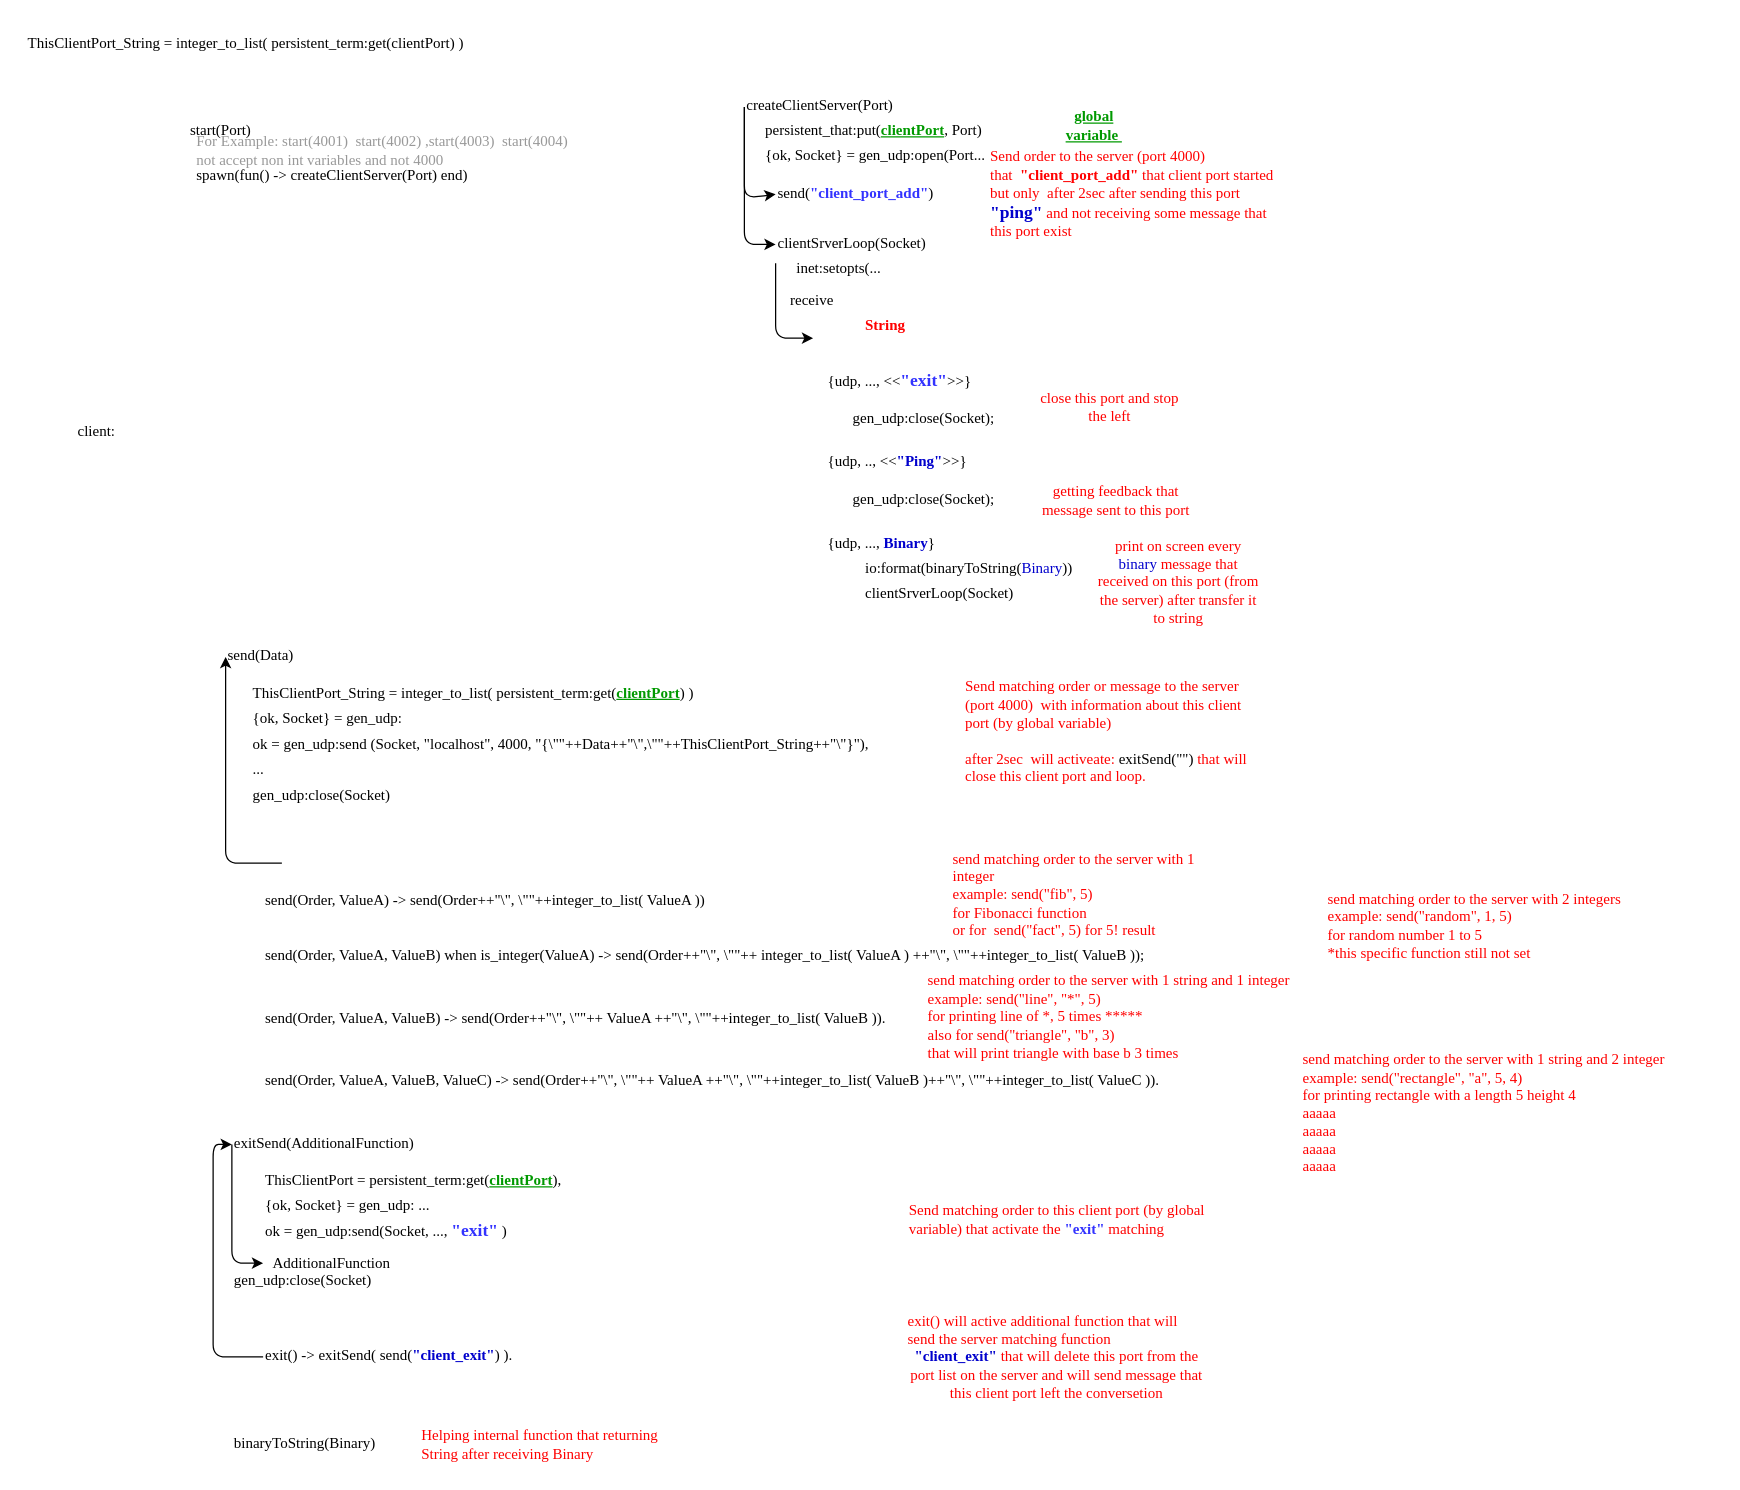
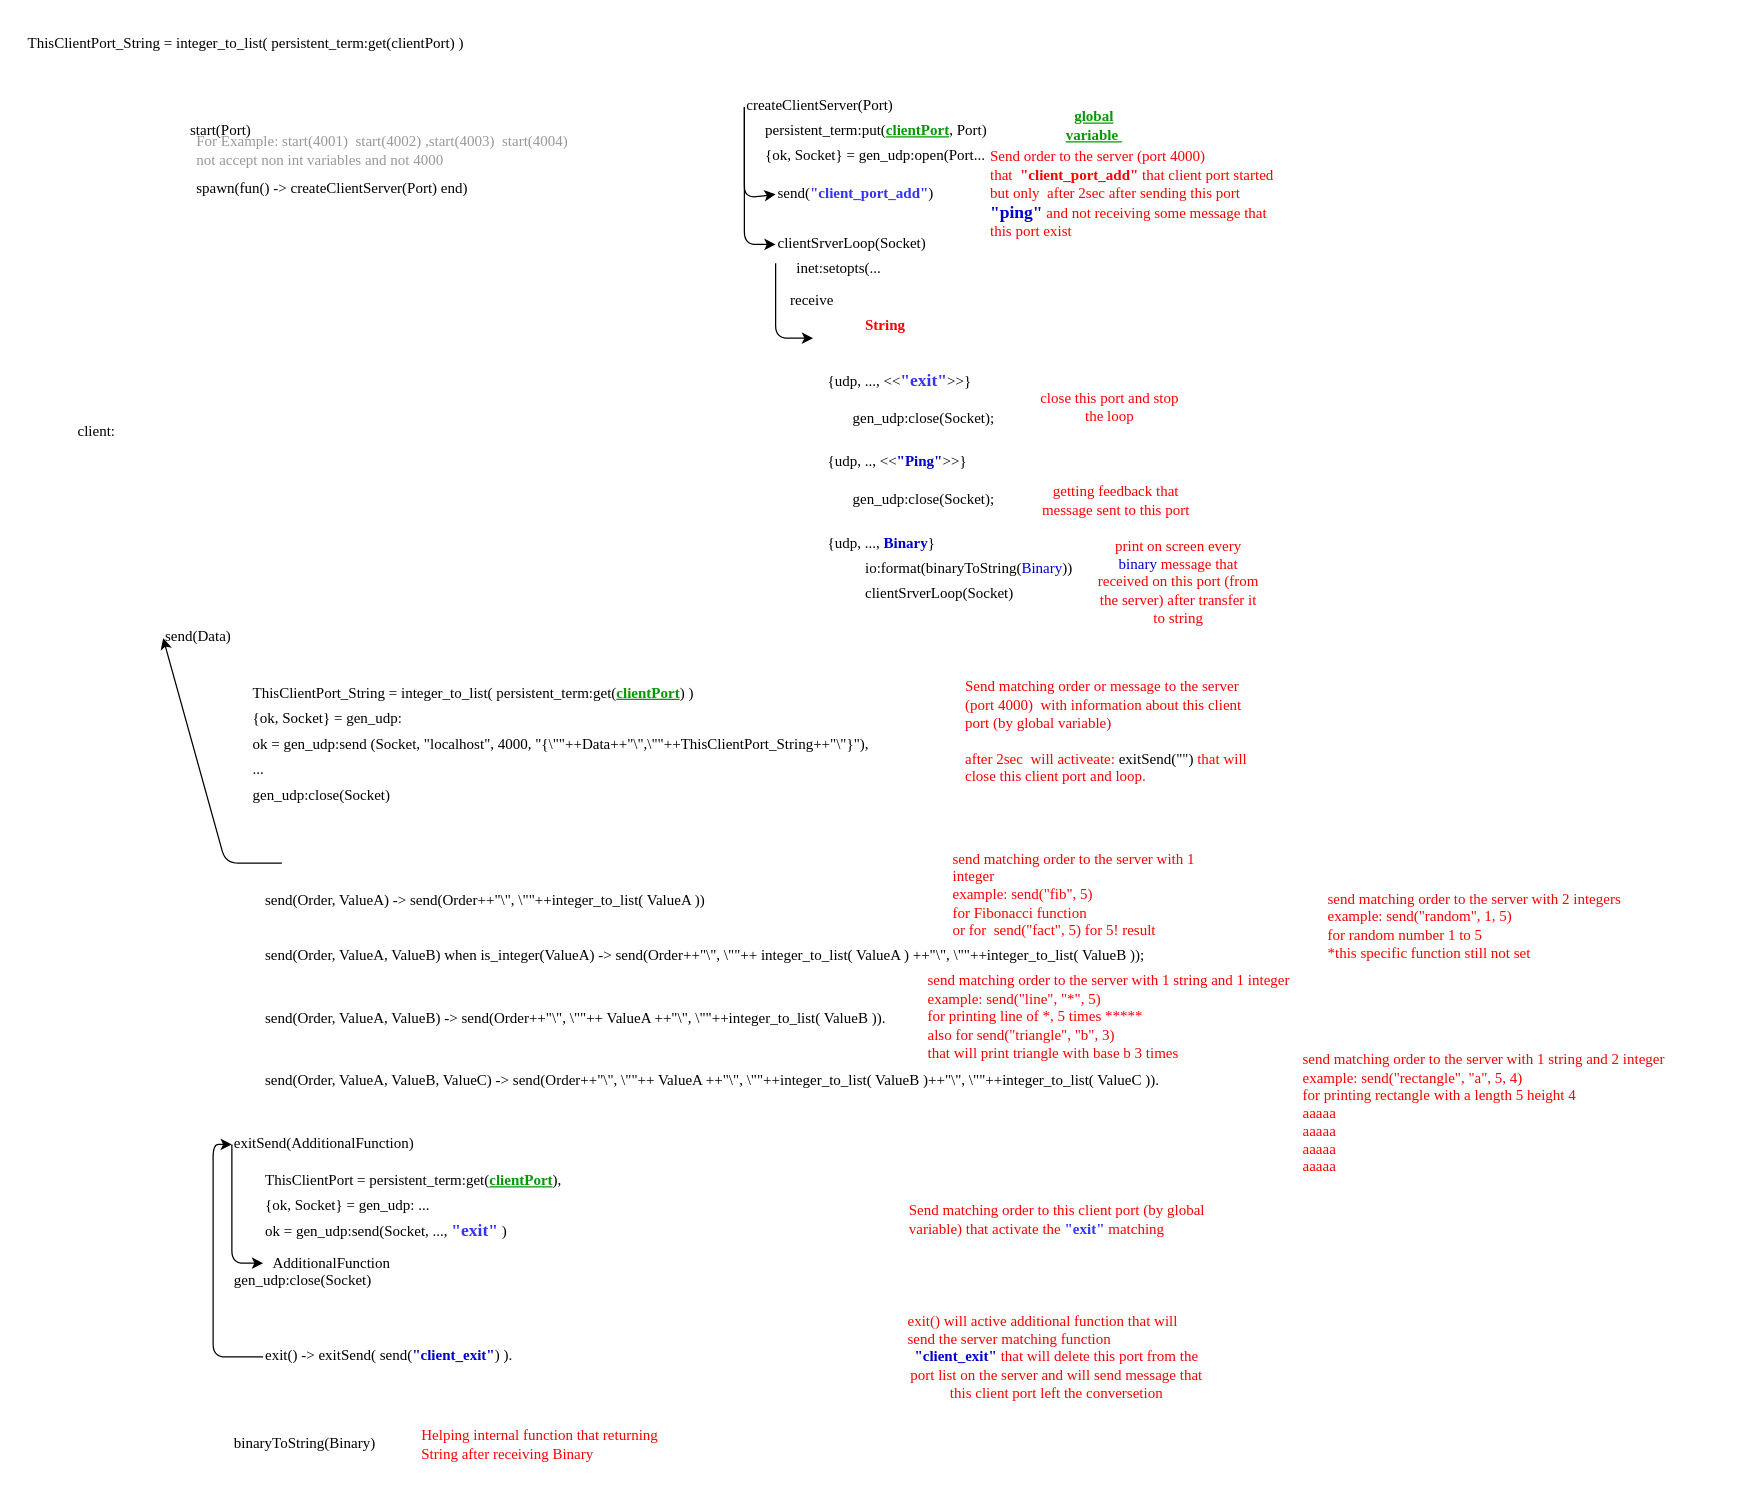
node "persistent_that:put(clientPort, Port)": label "persistent_that:put(clientPort, Port)" -> "persistent_term:put(clientPort, Port)"
node "spawn(fun() -> createClientServer(Port) end)": moved (398, 176) -> (398, 188)
node "close this port and stop the left": label "close this port and stop the left" -> "close this port and stop the loop"
node "send(Data)": moved (282, 657) -> (219, 638)
